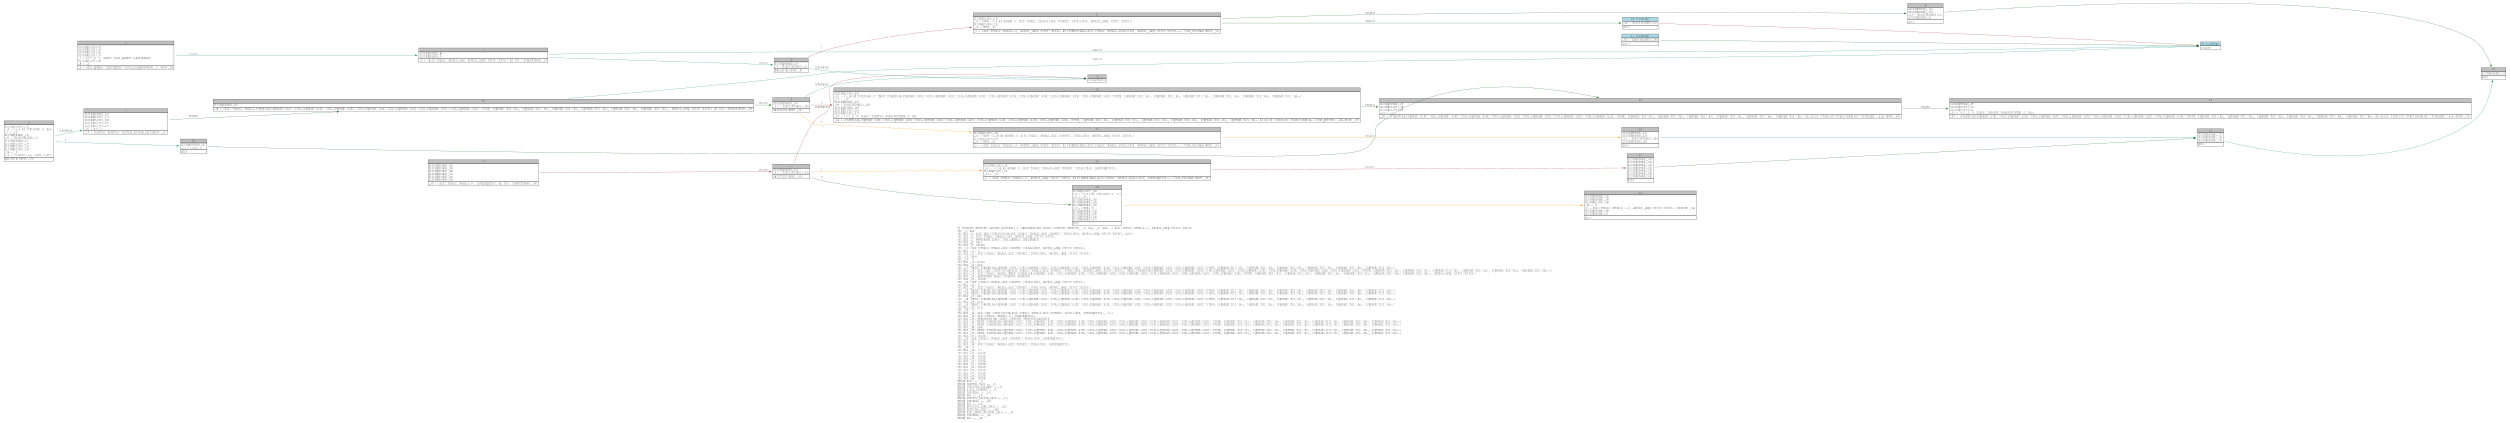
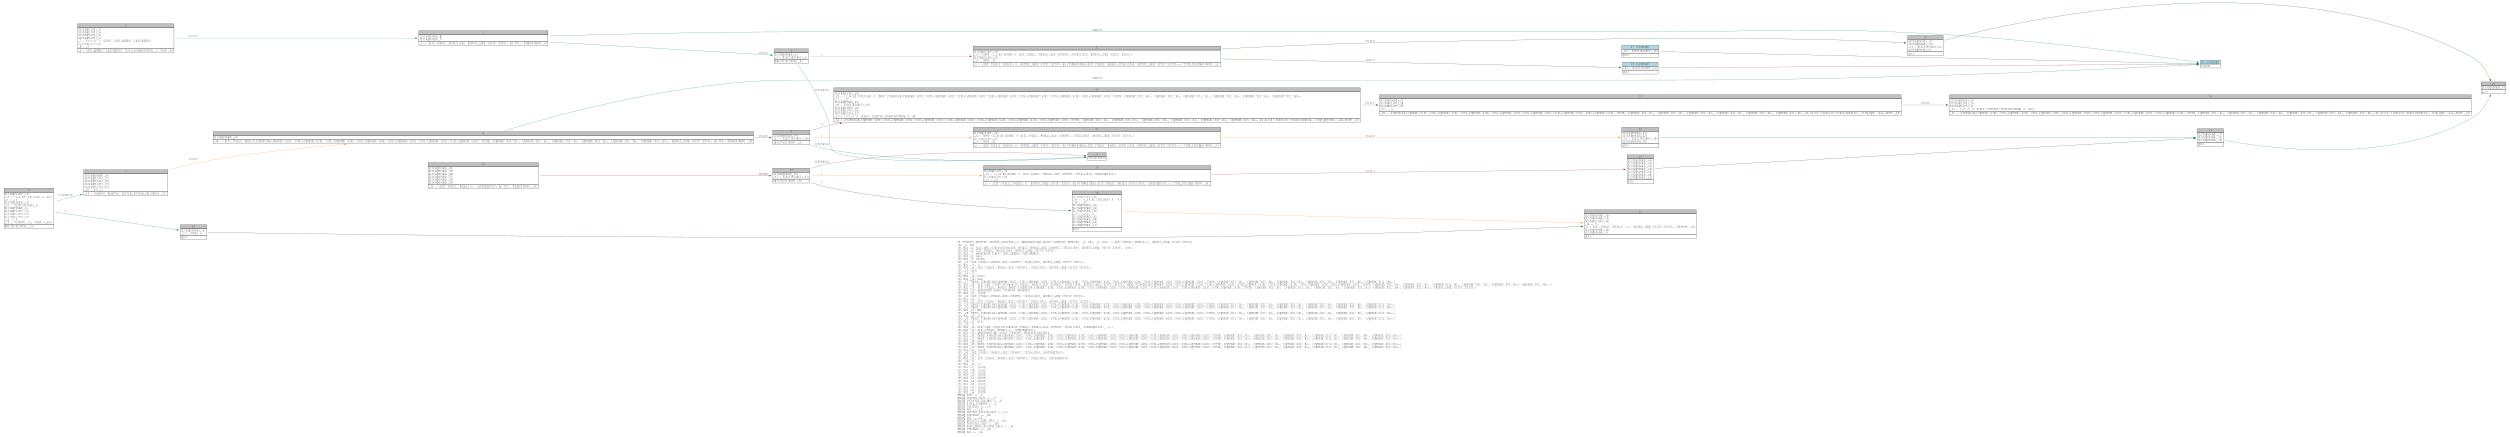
edge "7" -> "8": color darkgreen -> darkorange
edge "21" -> "13": now "21" -> "22"
